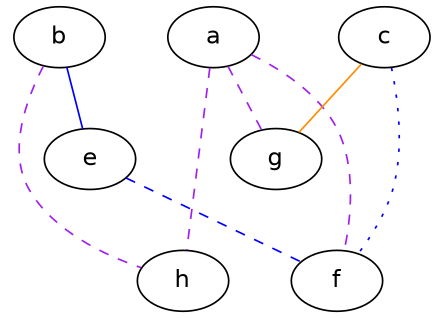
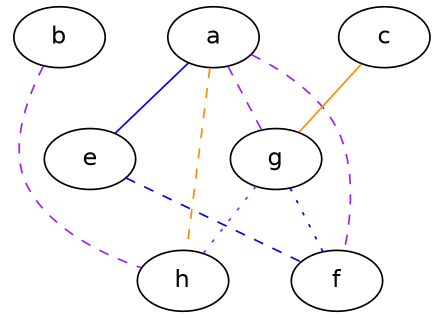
edge "b" -- "e": now "a" -- "e"
edge "a" -- "h": color purple -> darkorange
edge "c" -- "f": now "g" -- "f"
edge "g" -- "h": added
